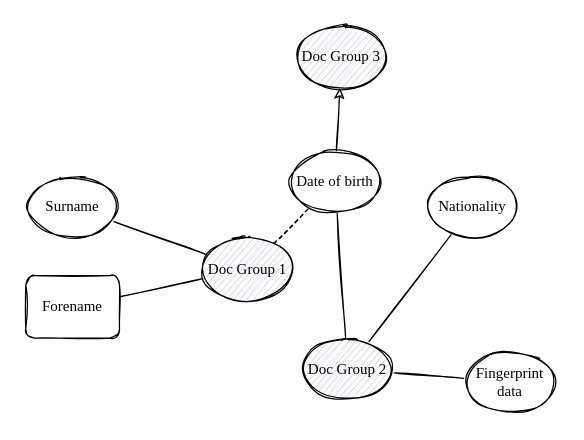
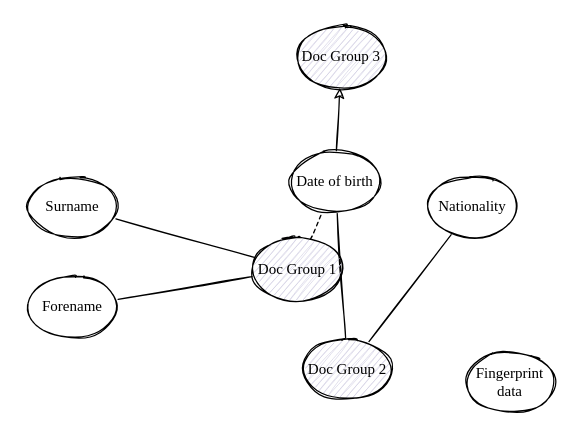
node "Doc Group 1": moved (248, 269) -> (298, 269)
node "Forename": shape rounded rectangle -> ellipse
edge "Doc Group 2" -- "Fingerprint data": removed
